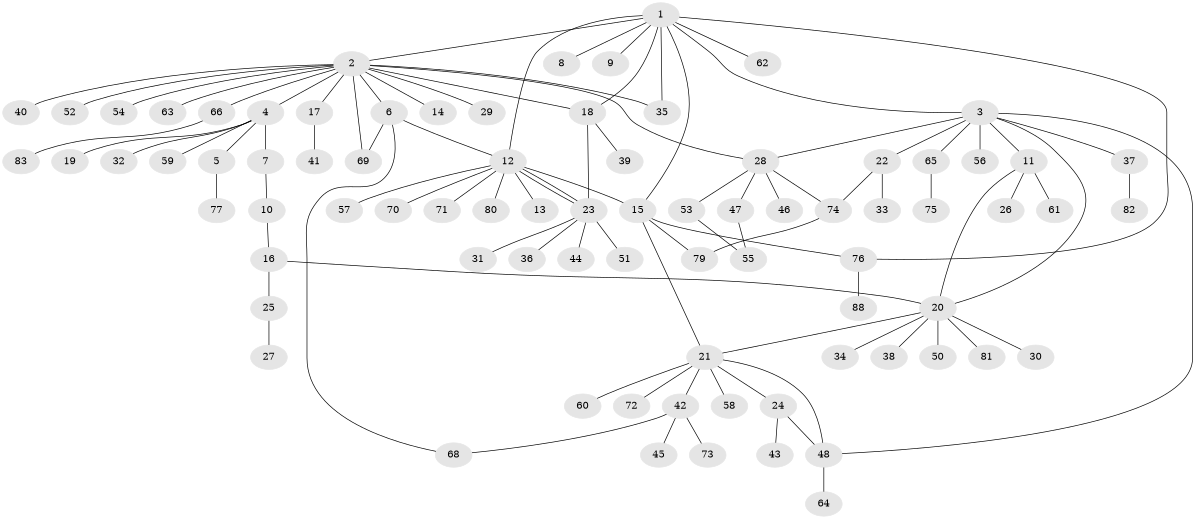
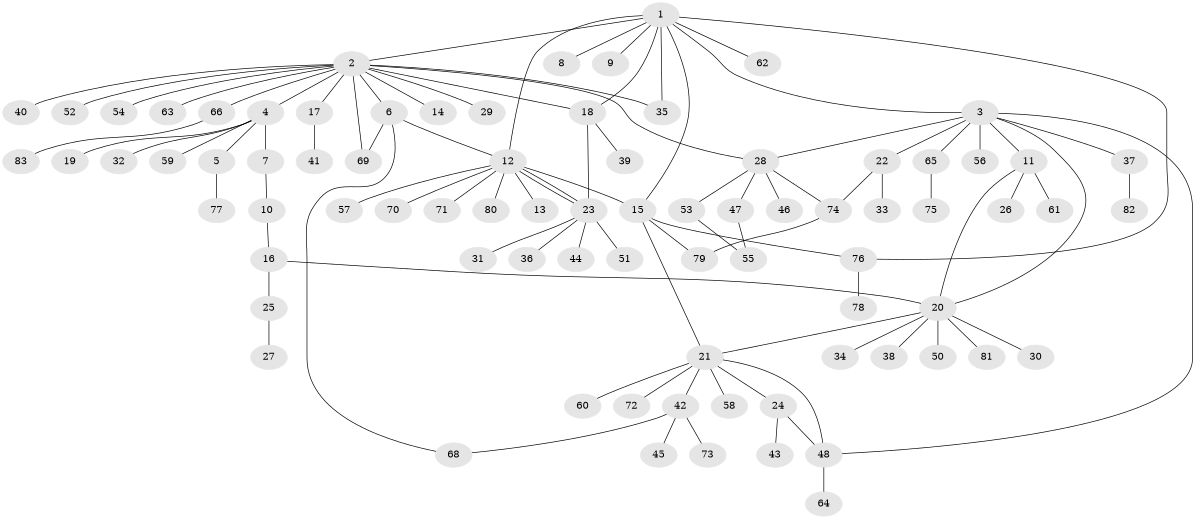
node "88": label "88" -> "78"
